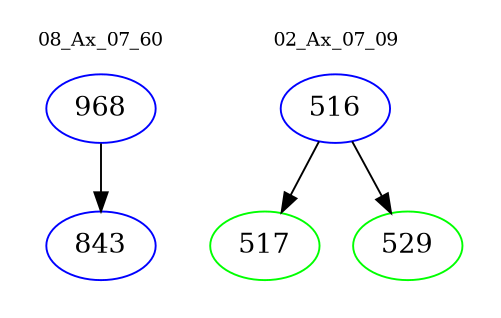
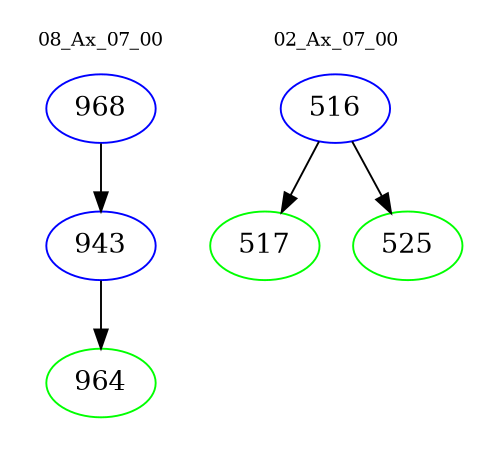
cluster "08_Ax_07_60": label "08_Ax_07_60" -> "08_Ax_07_00"
cluster "02_Ax_07_09": label "02_Ax_07_09" -> "02_Ax_07_00"
node "843": label "843" -> "943"
node "529": label "529" -> "525"
node "964": added
